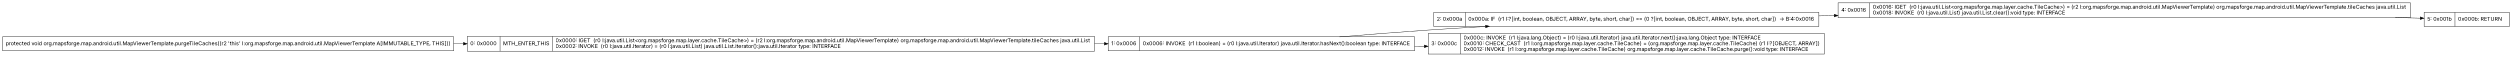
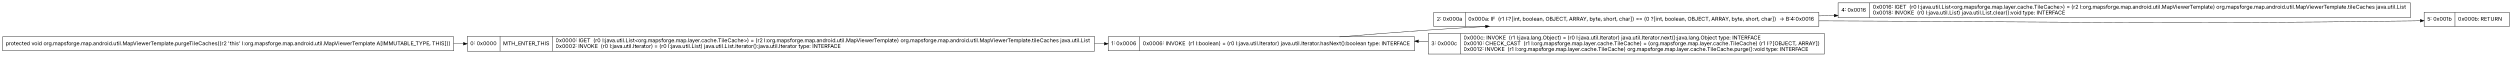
edge "4: 0x0016" -> "5: 0x001b": now "2: 0x000a" -> "5: 0x001b"
edge "1: 0x0006" -> "3: 0x000c": reversed
